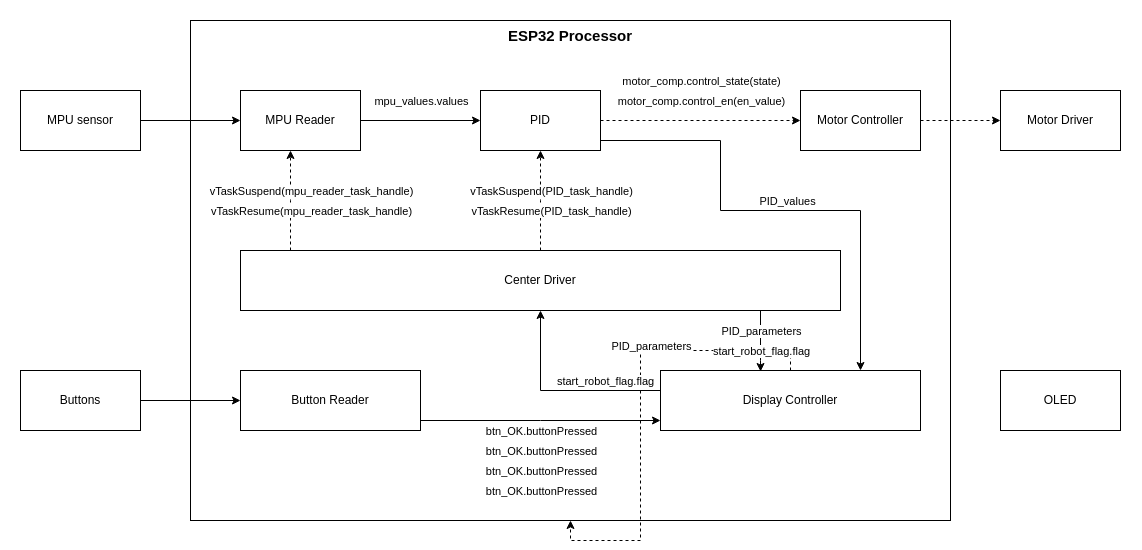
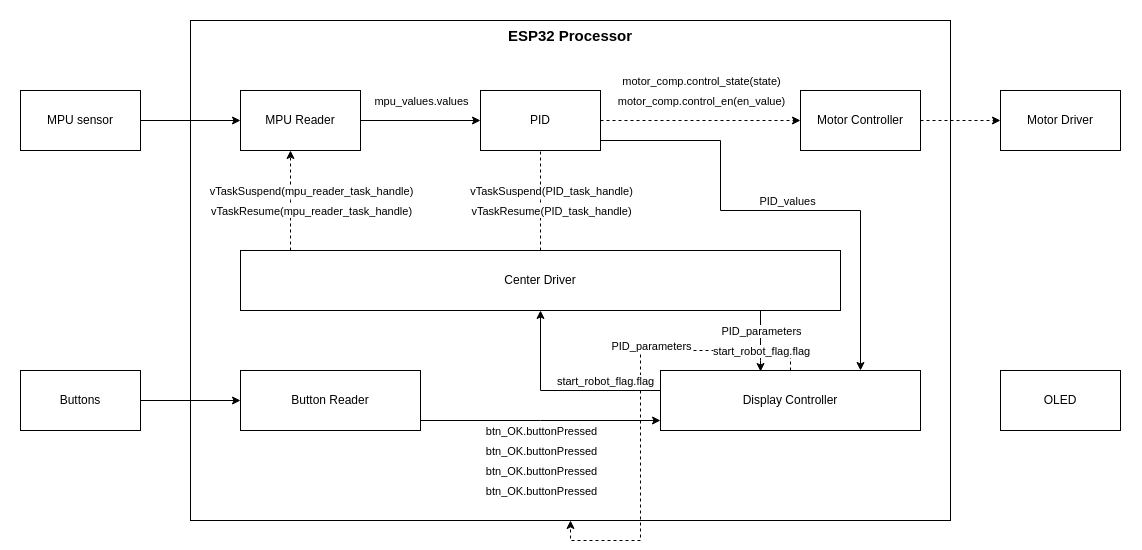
edge "Center Driver" -> "PID": arrowhead classic -> none
